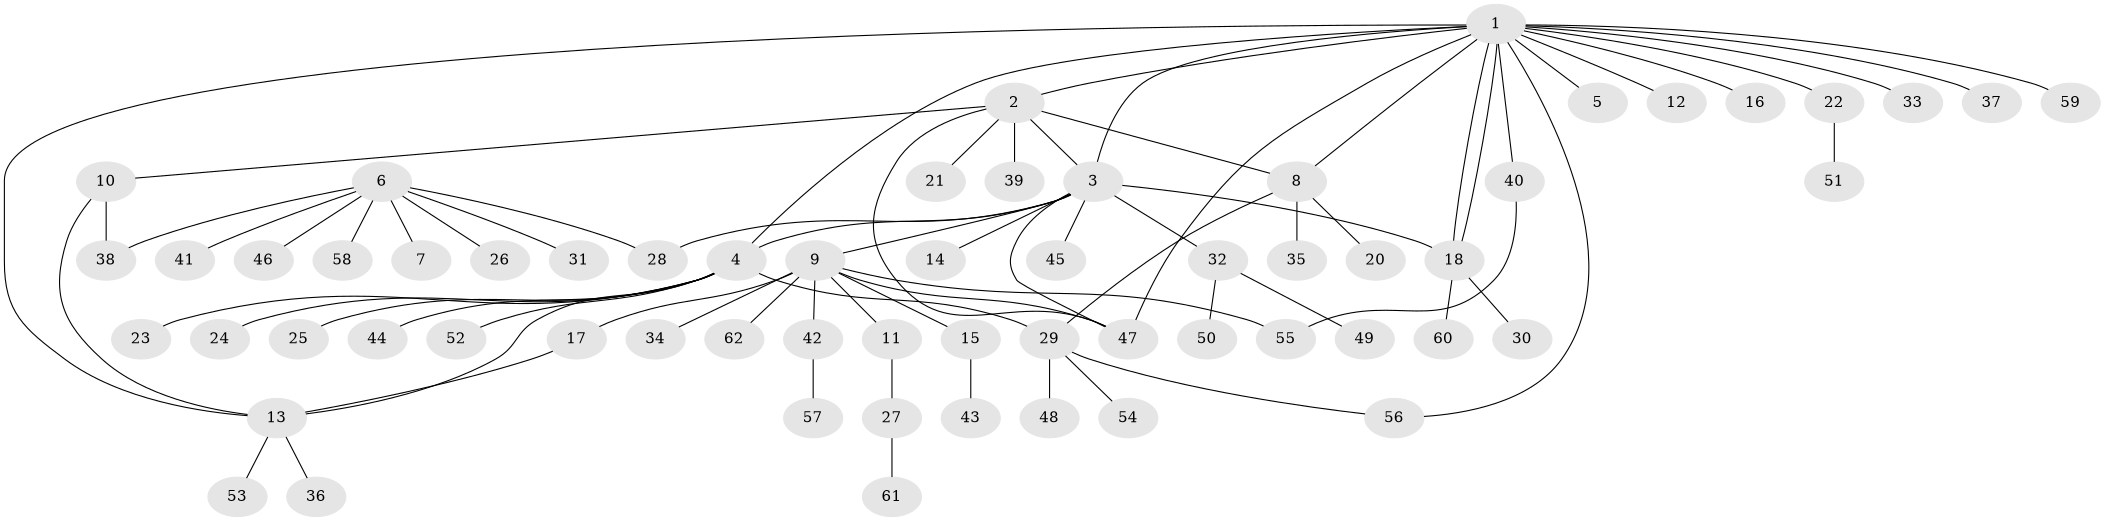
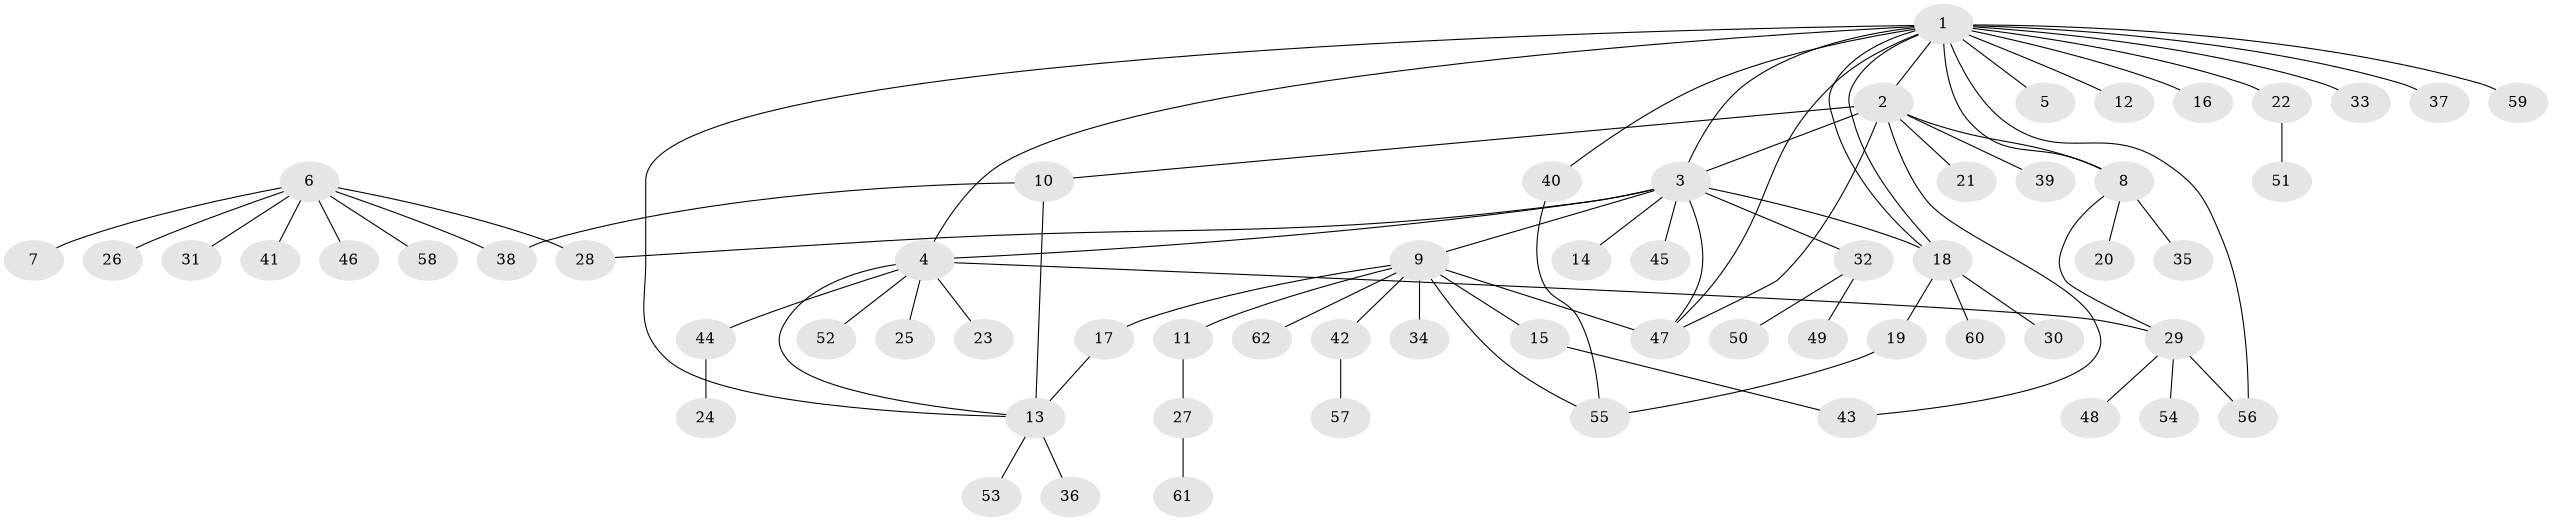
edge "4" -- "24": now "44" -- "24"
edge "2" -- "43": added
node "19": added
